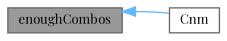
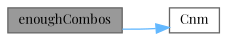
edge "Cnm" -> "enoughCombos": reversed
